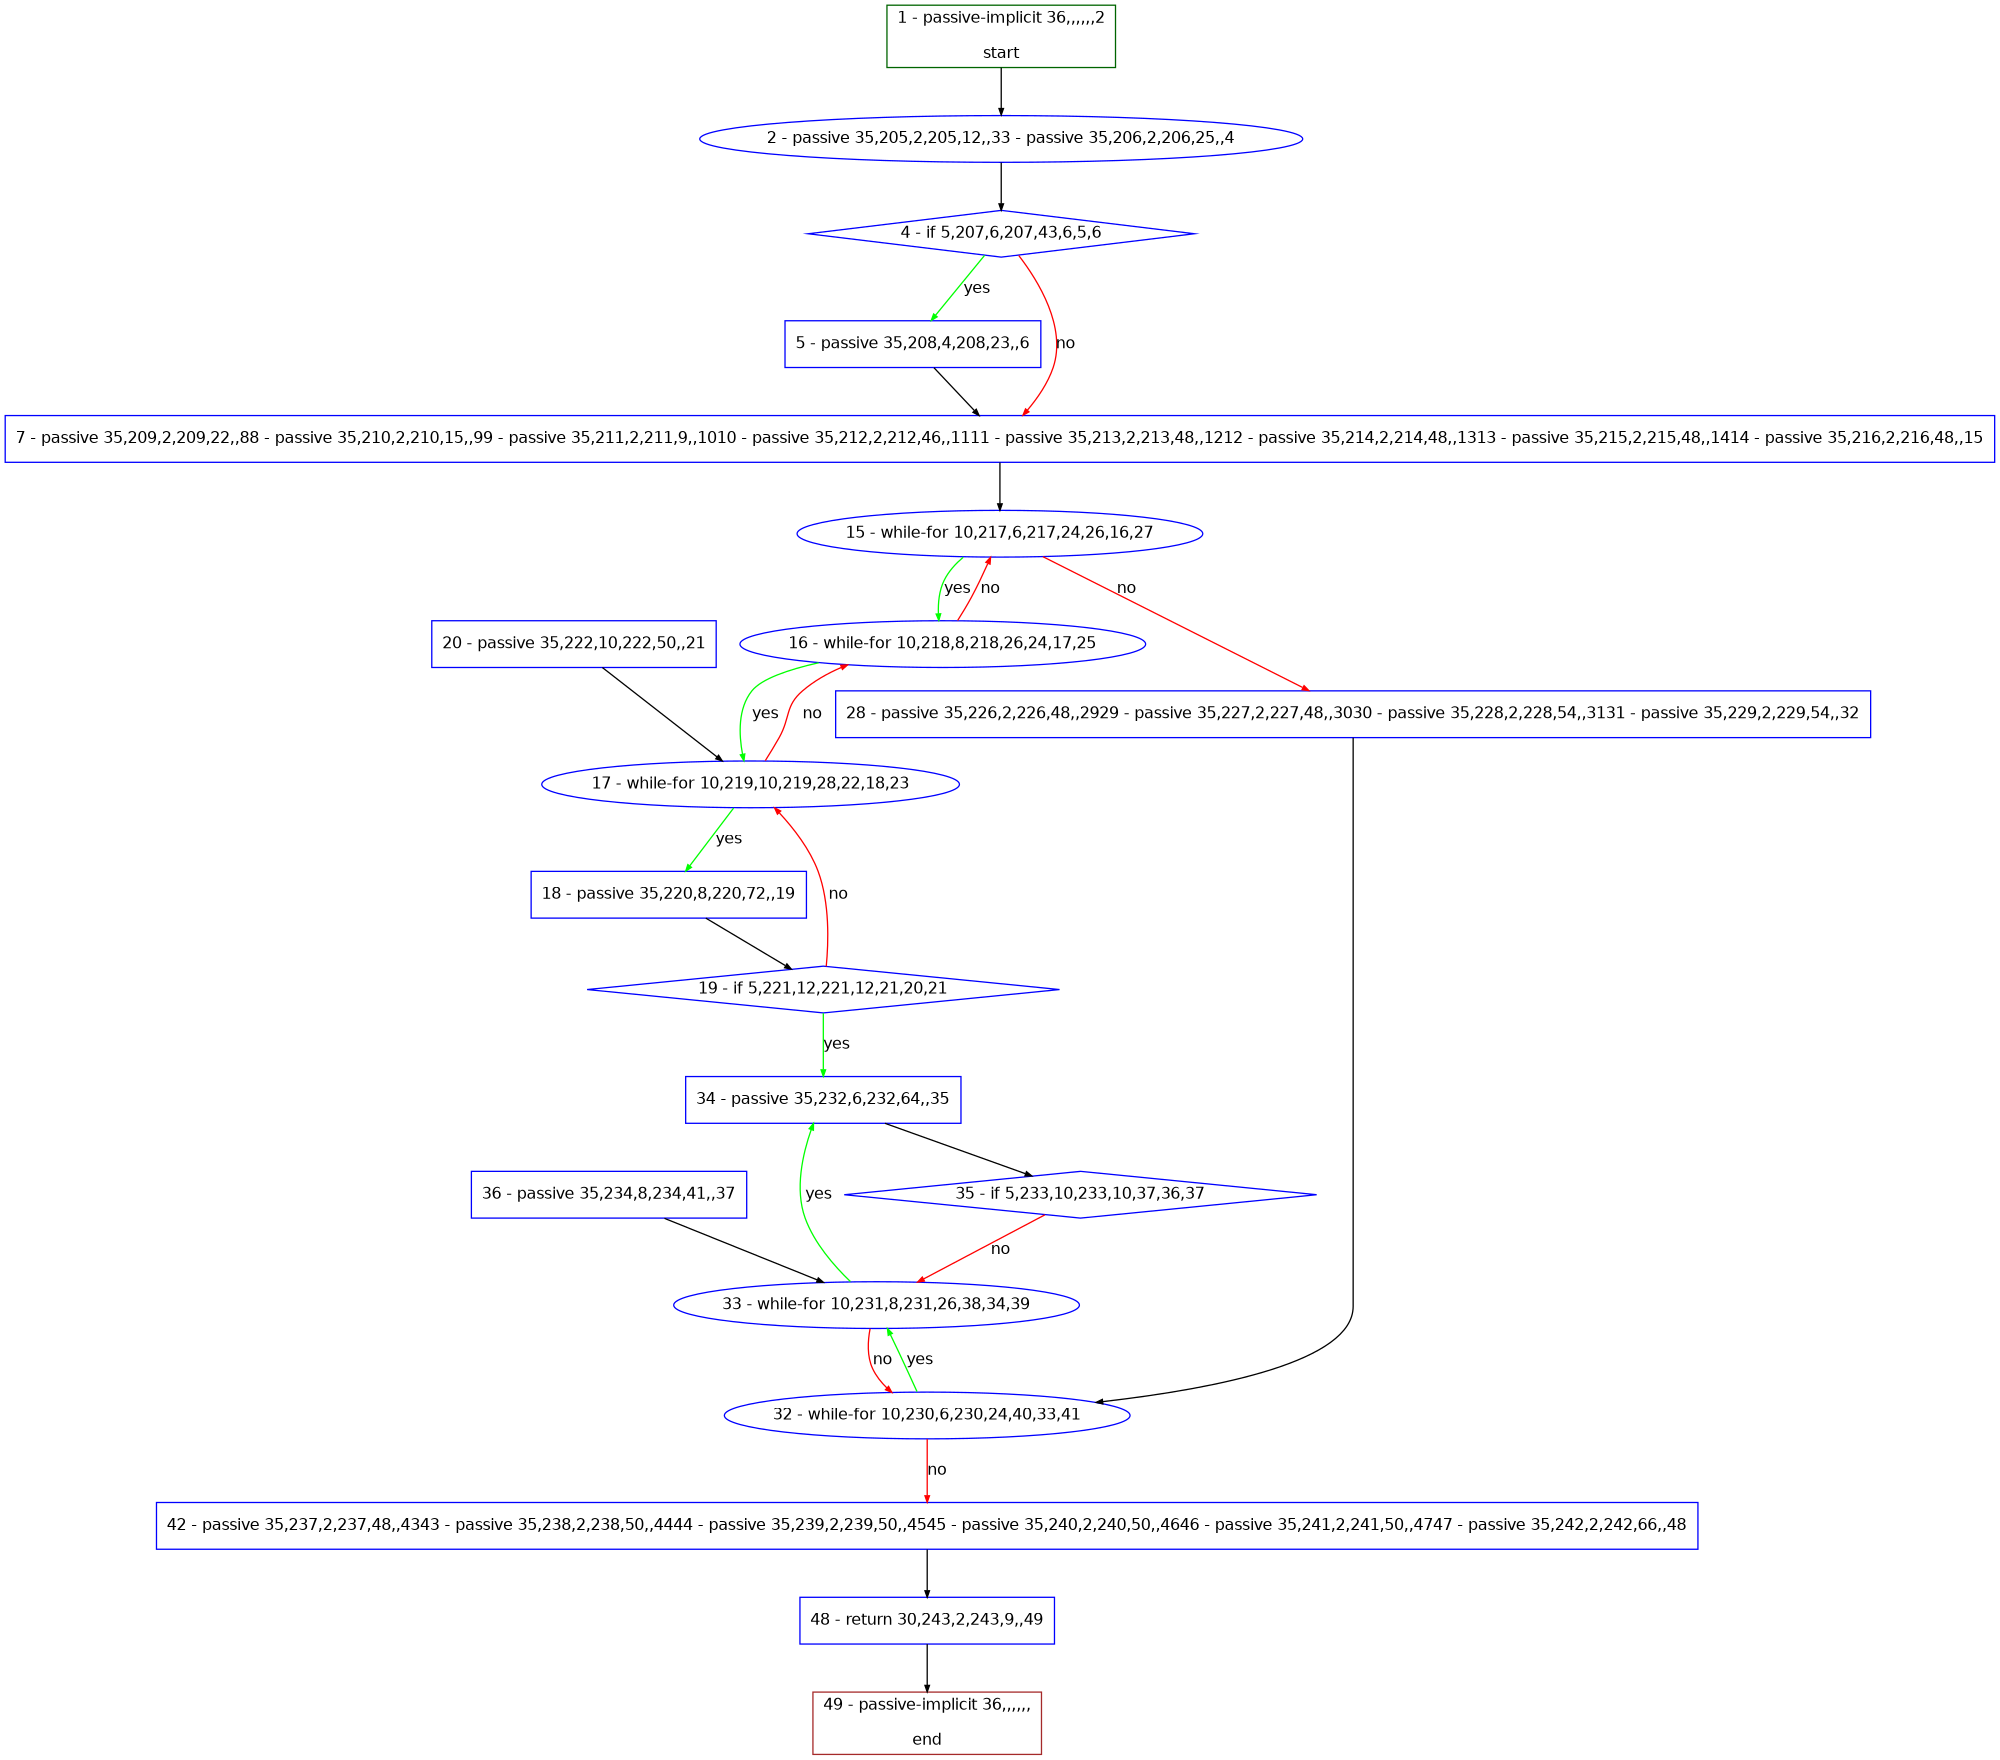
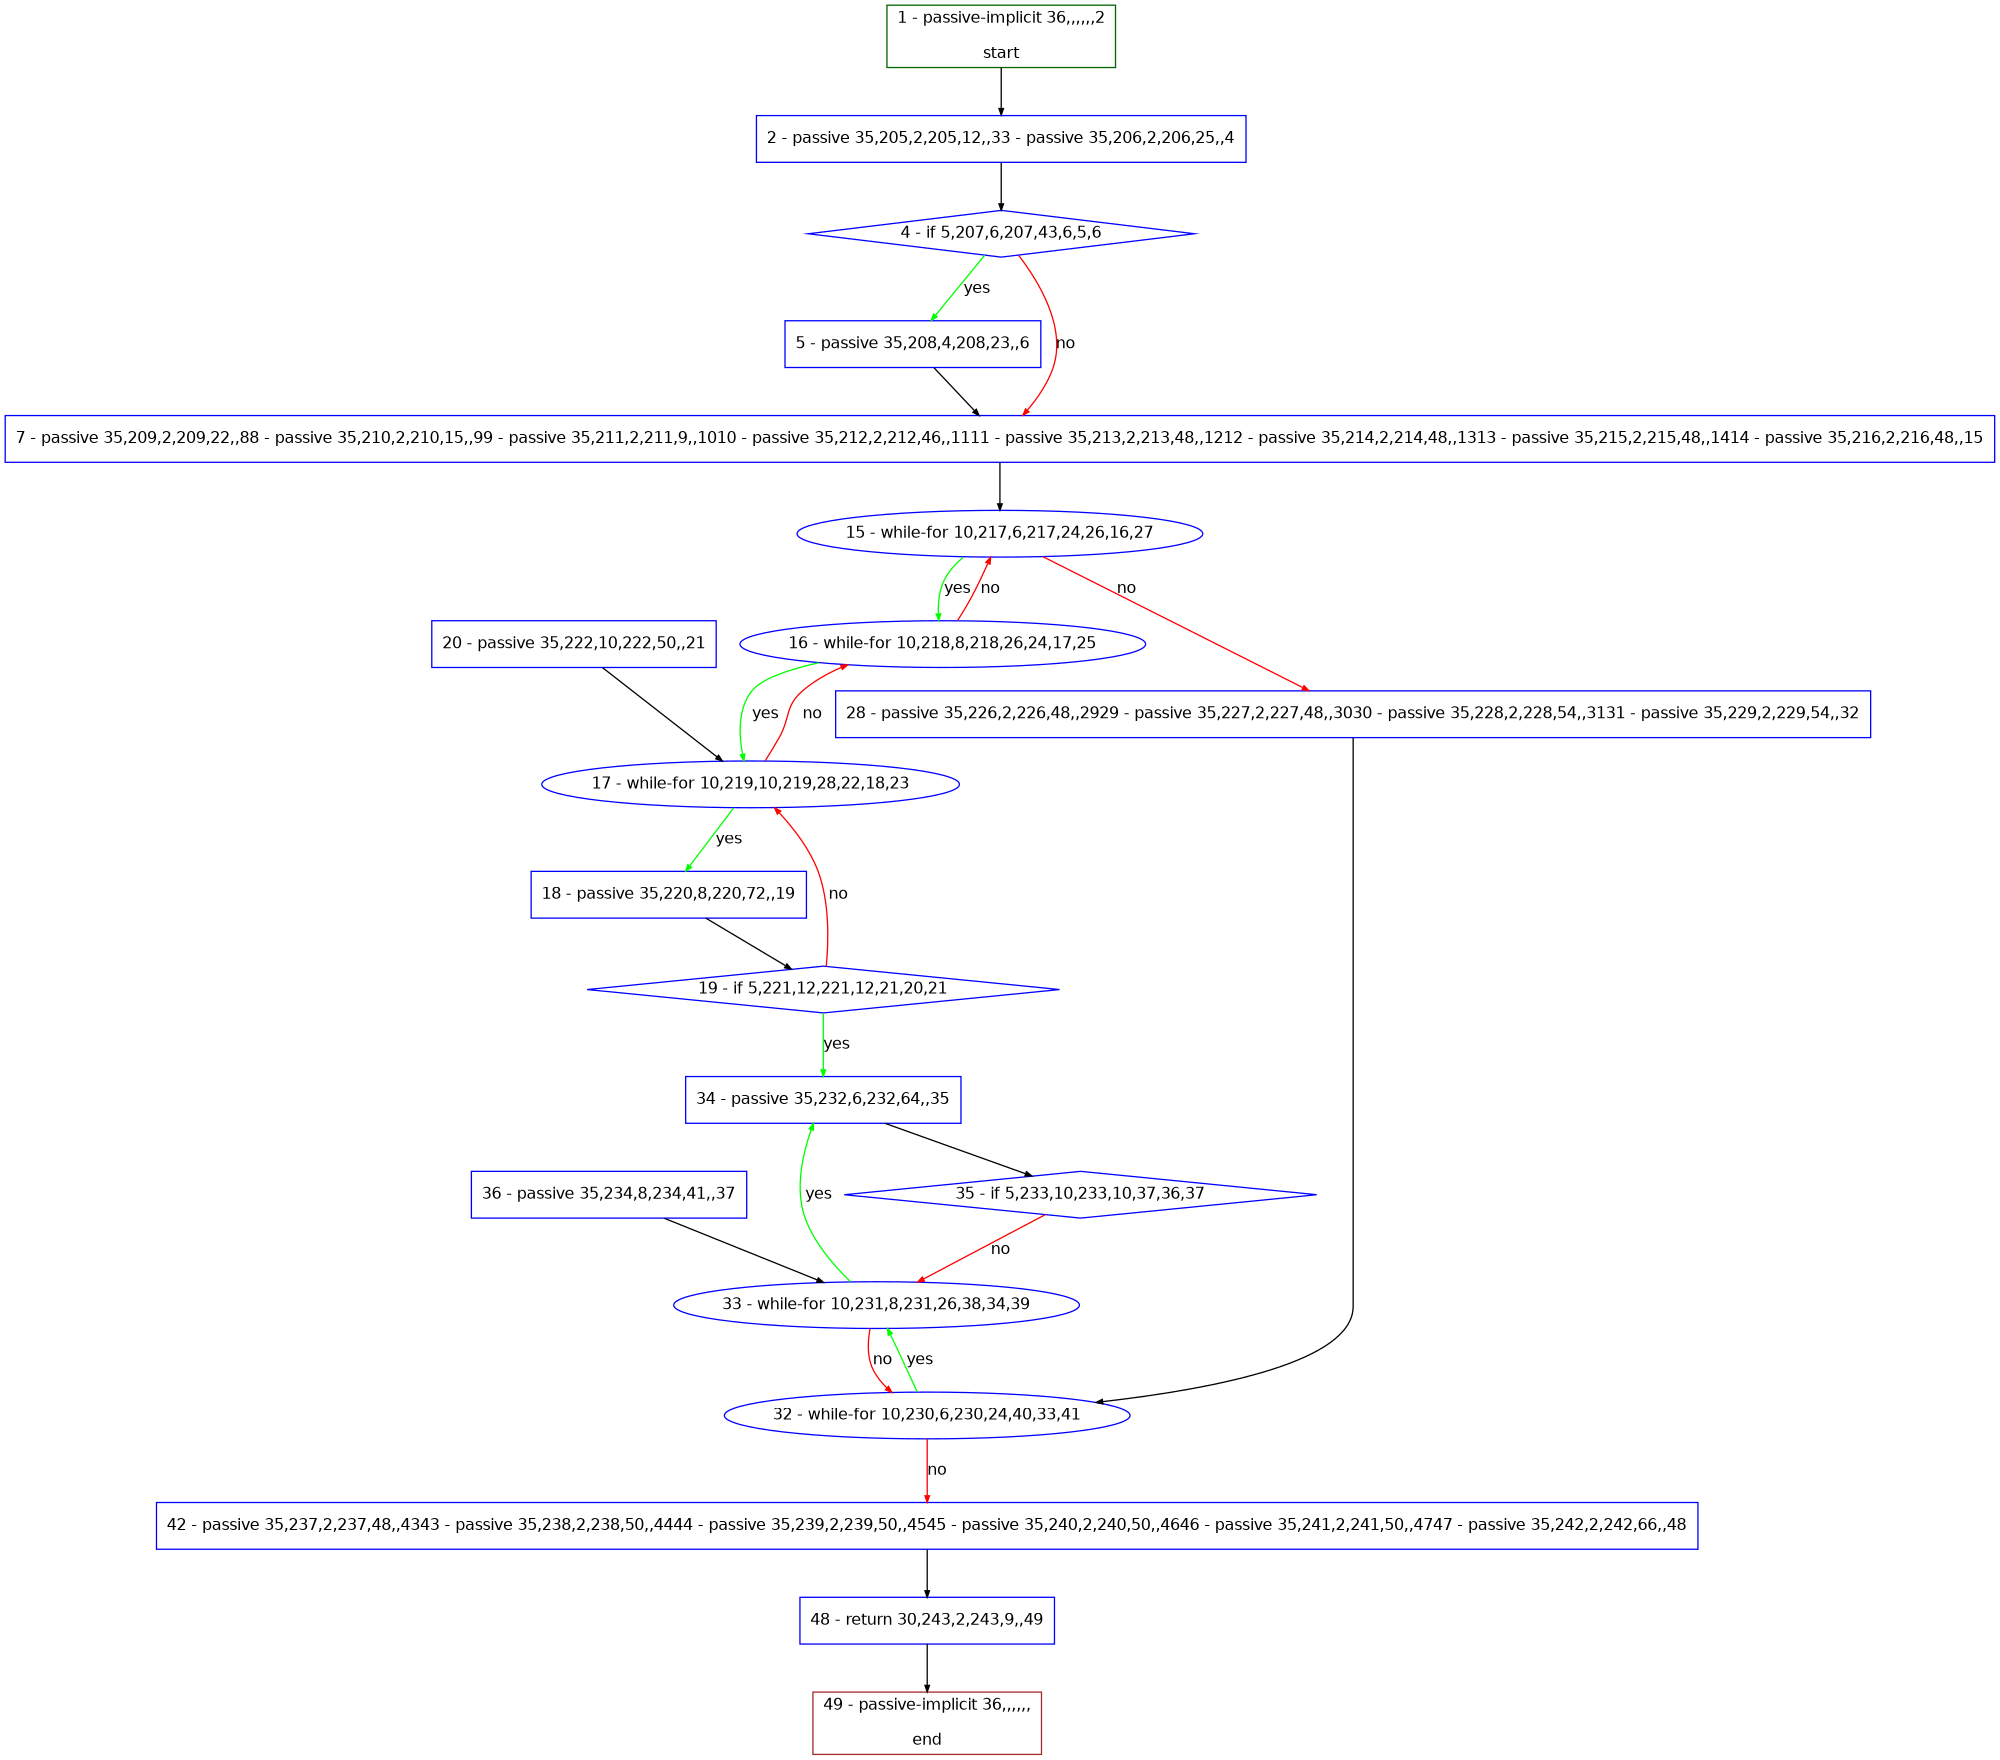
node "2 - passive 35,205,2,205,12,,33 - passive 35,206,2,206,25,,4": shape ellipse -> box
